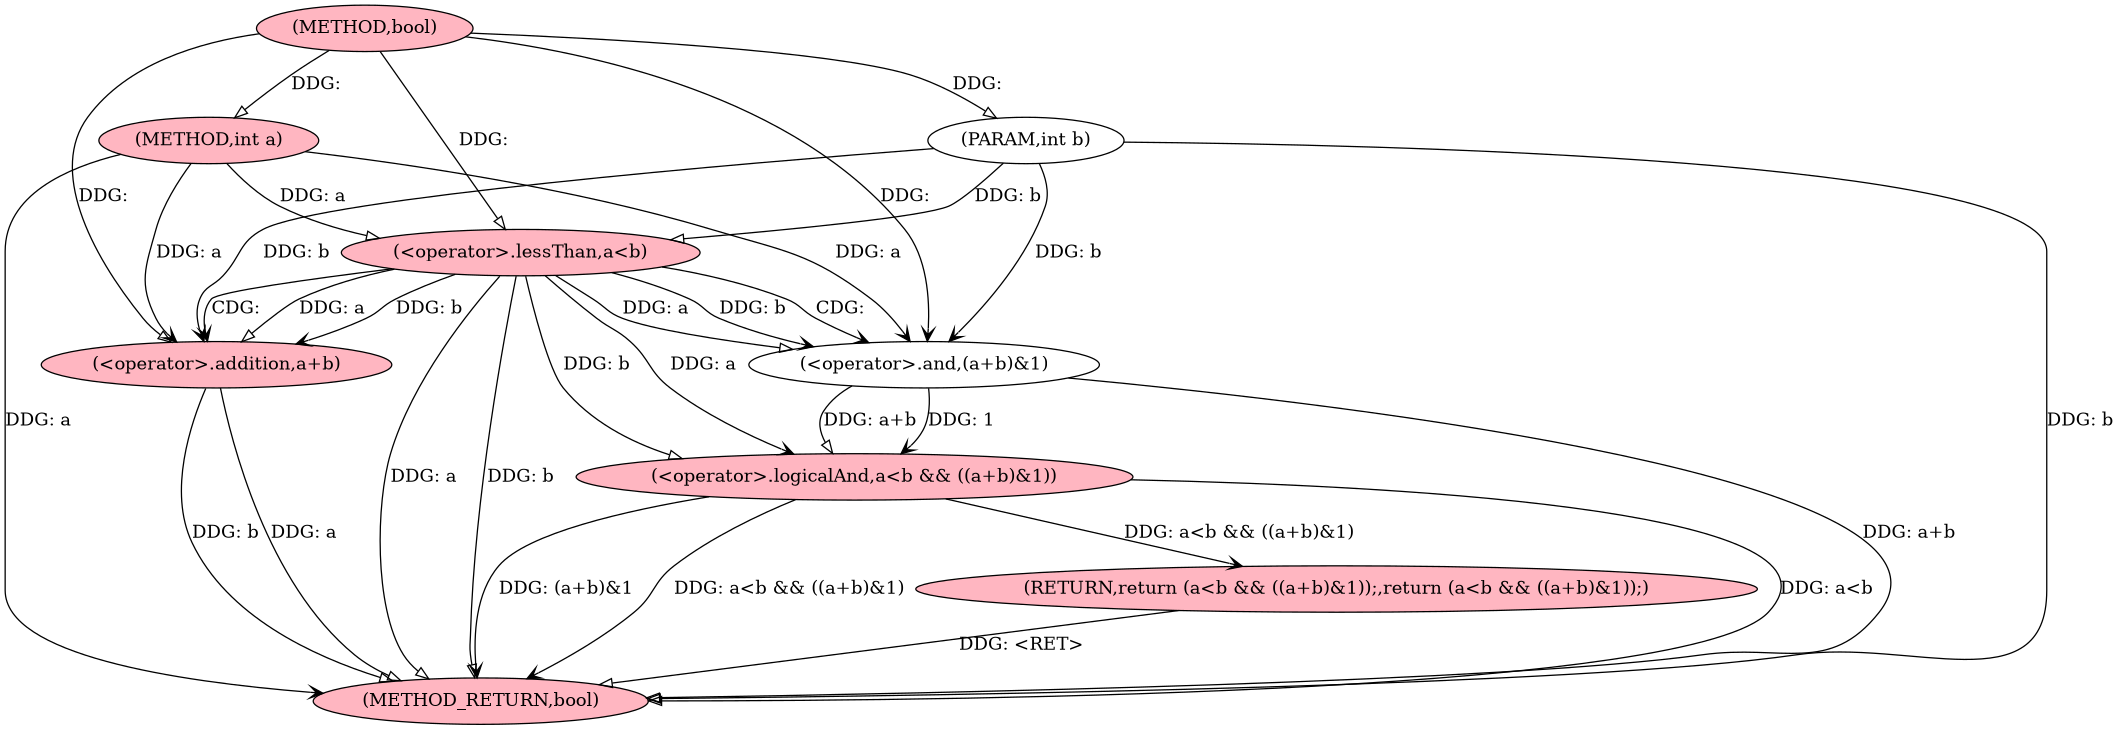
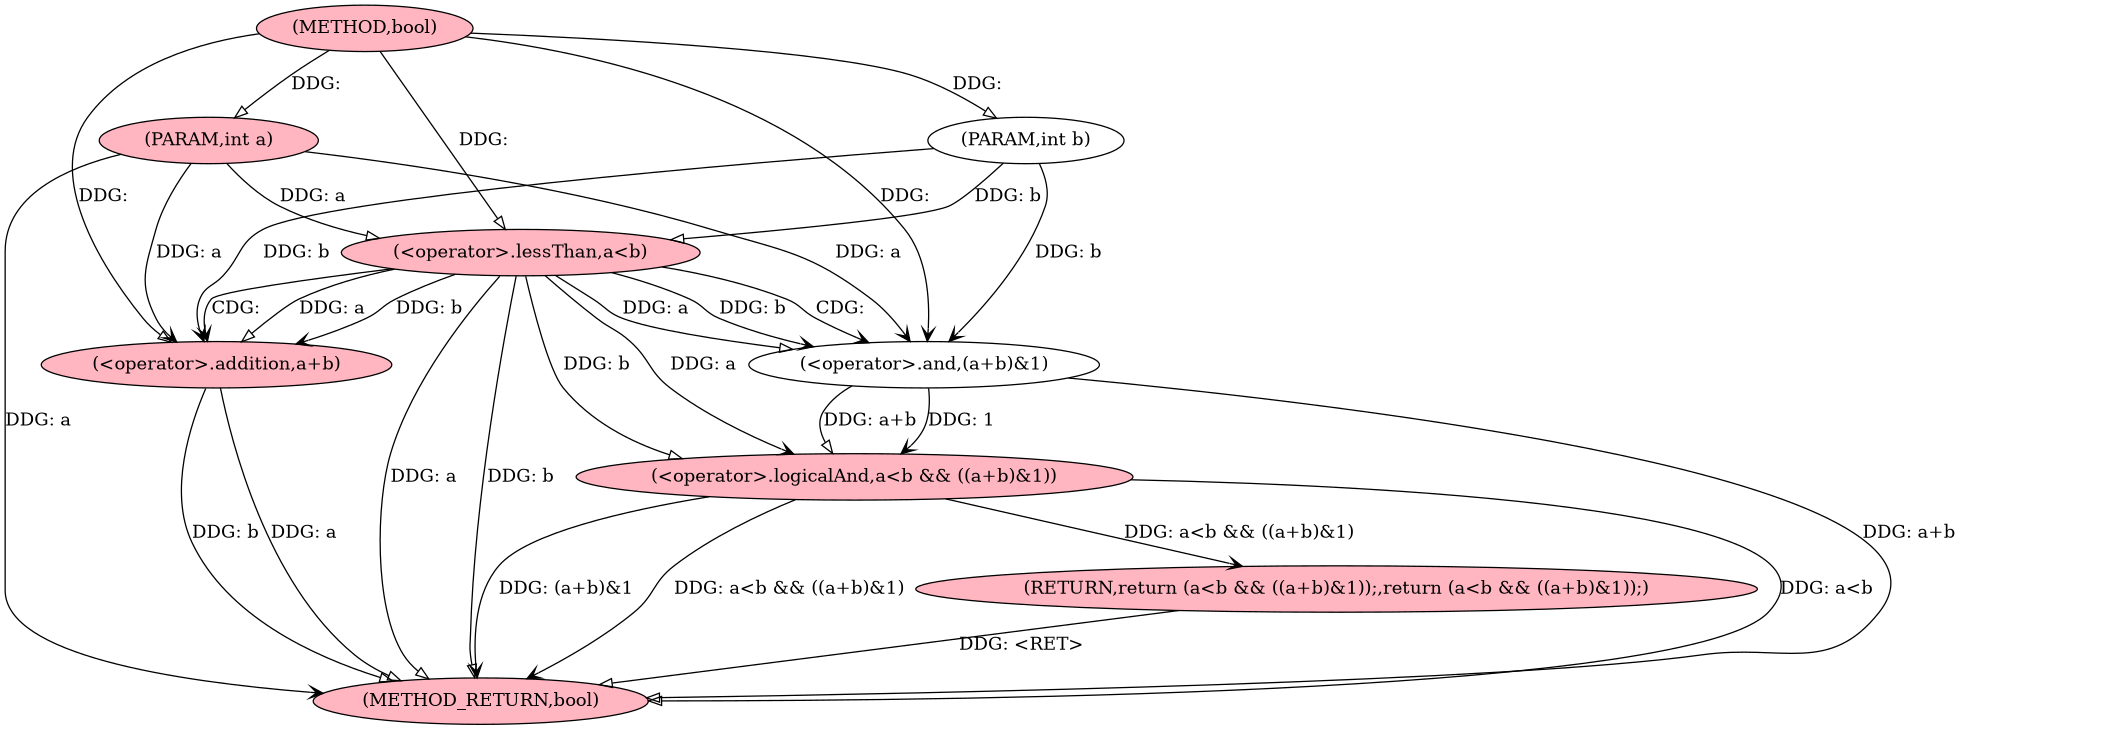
node "(METHOD,int a)": label "(METHOD,int a)" -> "(PARAM,int a)"
edge "(PARAM,int b)" -> "(METHOD_RETURN,bool)": removed, label "DDG: b"
